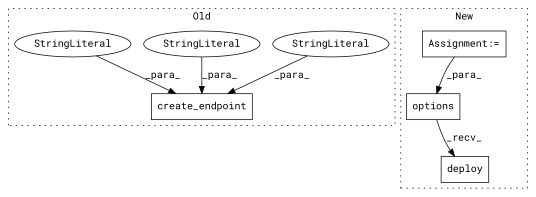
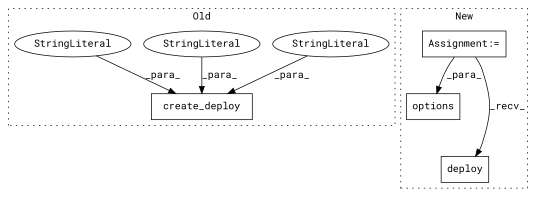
node "create_endpoint": label "create_endpoint" -> "create_deploy"
edge "options" -> "deploy": now "Assignment:=" -> "deploy"
